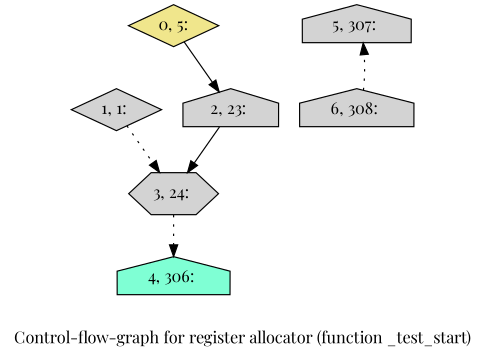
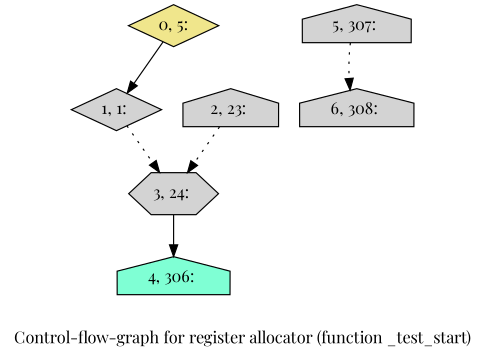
edge "0, 5:" -> "2, 23:": now "0, 5:" -> "1, 1:"
edge "6, 308:" -> "5, 307:": reversed
edge "2, 23:" -> "3, 24:": style solid -> dotted
edge "3, 24:" -> "4, 306:": style dotted -> solid
